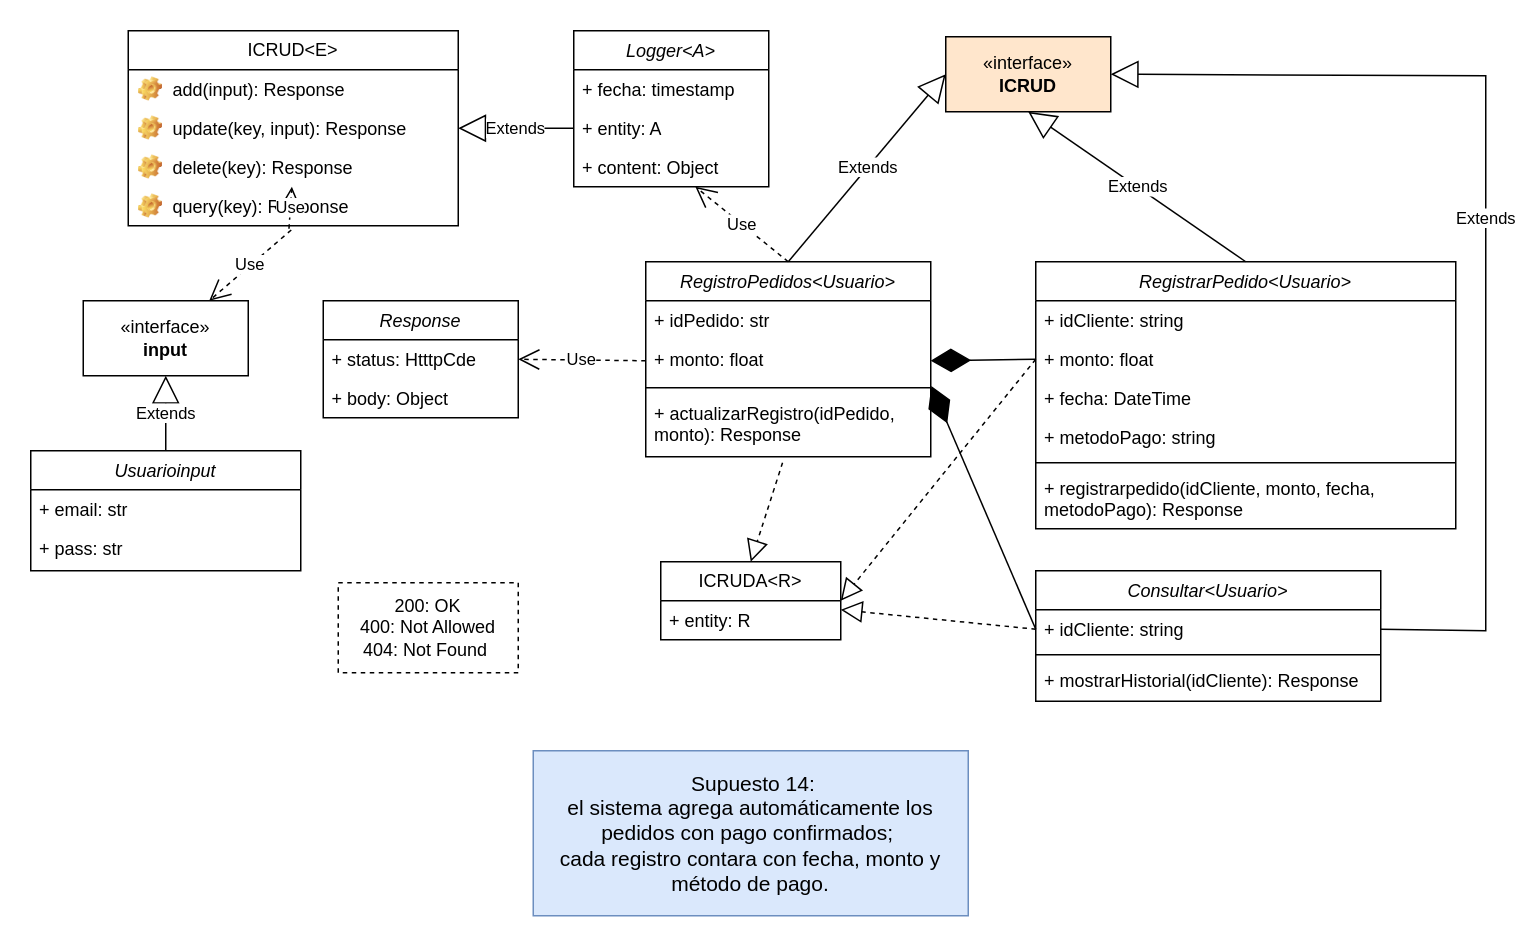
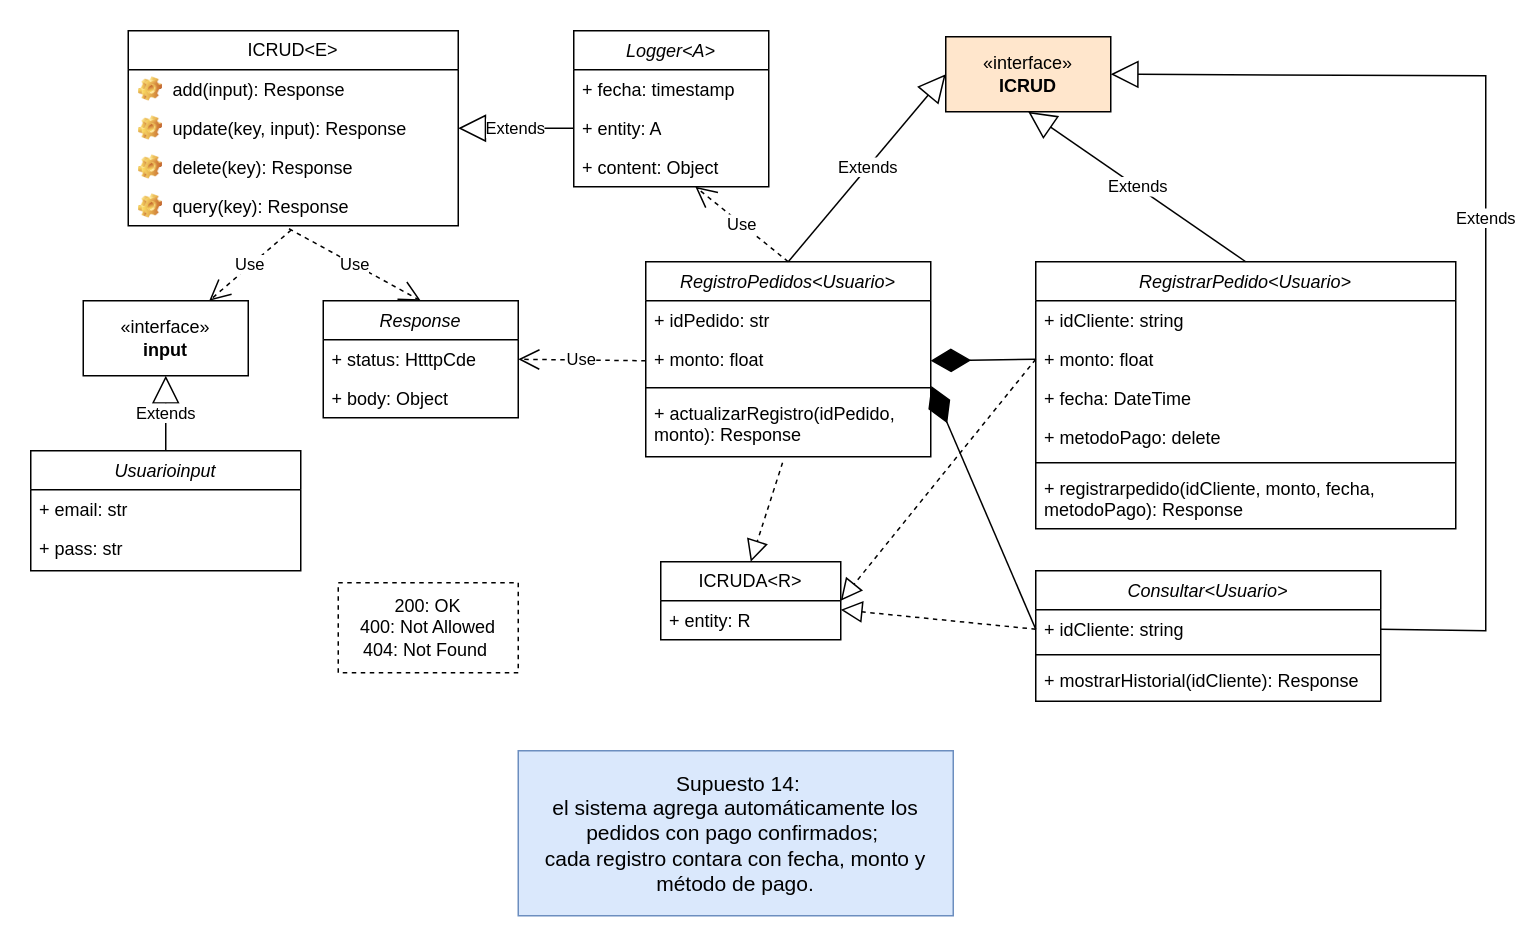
edge "query(key): Response" -> "delete(key): Response": now "query(key): Response" -> "Response"
node "+ metodoPago: string": label "+ metodoPago: string" -> "+ metodoPago: delete"
node "Supuesto 14: el sistema agrega automáticamente los pedidos con pago confirmados; cada registro contara con fecha, monto y método de pago.": moved (751, 833) -> (736, 833)
